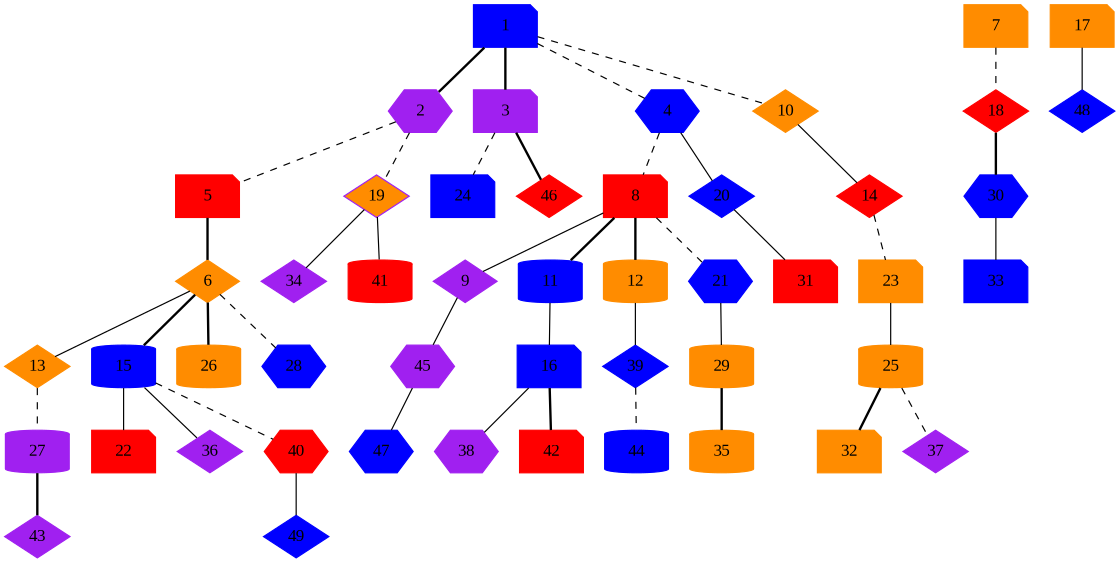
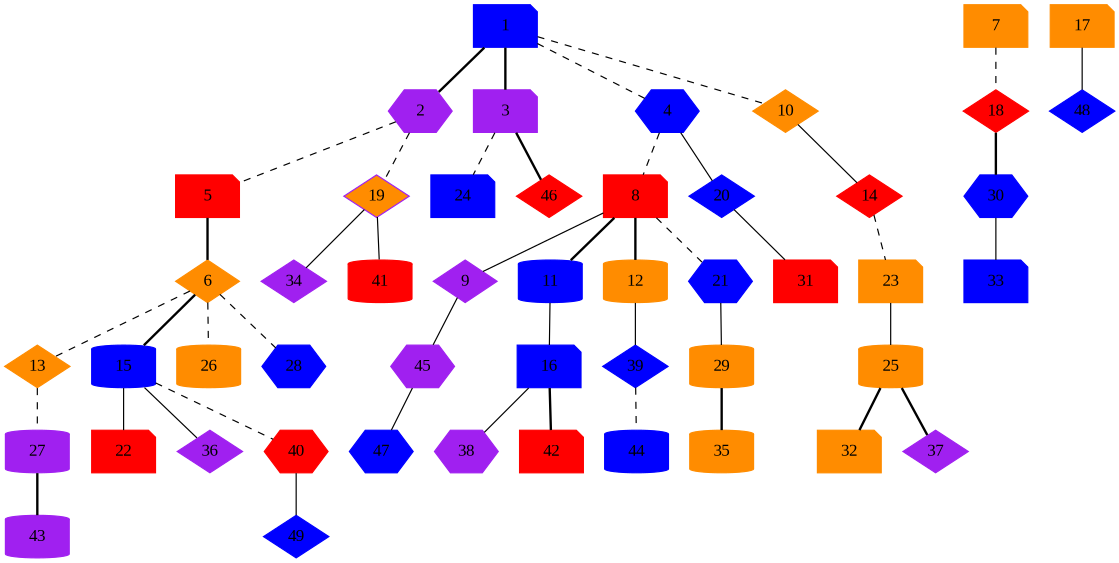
edge "6" -- "13": style solid -> dashed
edge "6" -- "26": style bold -> dashed
edge "25" -- "37": style dashed -> bold
node "43": shape diamond -> cylinder
